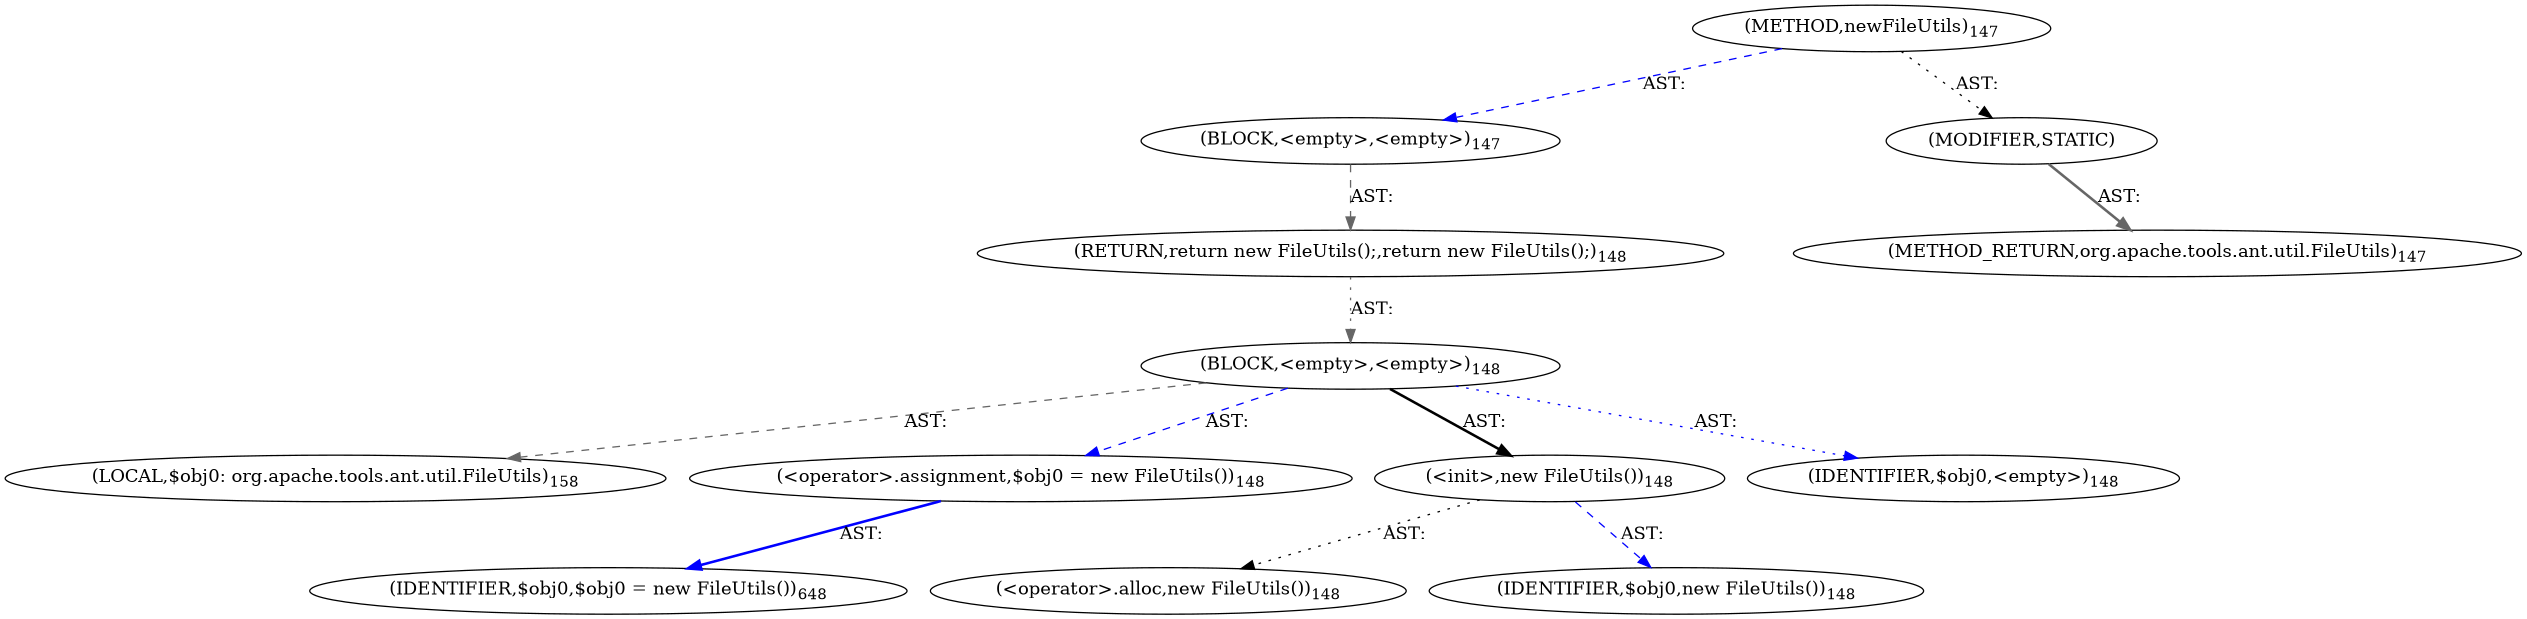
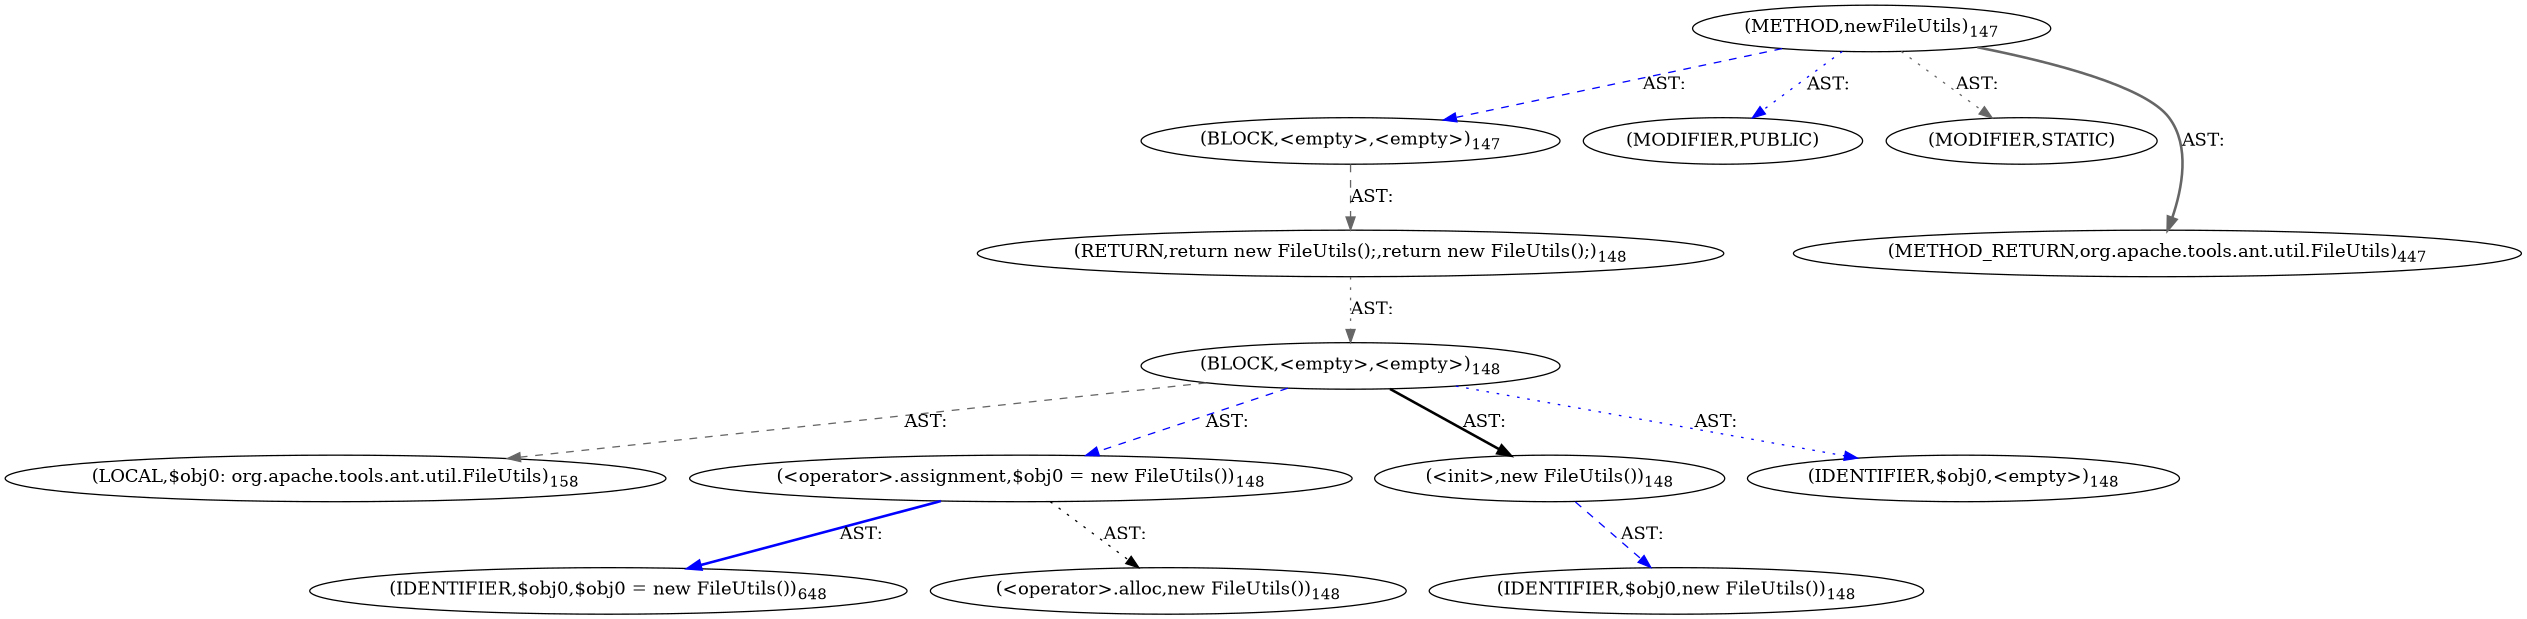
edge "(METHOD,newFileUtils)" -> "(MODIFIER,STATIC)": color black -> gray40
node "(MODIFIER,PUBLIC)": added
edge "(MODIFIER,STATIC)" -> "(METHOD_RETURN,org.apache.tools.ant.util.FileUtils)": now "(METHOD,newFileUtils)" -> "(METHOD_RETURN,org.apache.tools.ant.util.FileUtils)"
node "(METHOD_RETURN,org.apache.tools.ant.util.FileUtils)": text "147" -> "447"
edge "(<init>,new FileUtils())" -> "(<operator>.alloc,new FileUtils())": now "(<operator>.assignment,$obj0 = new FileUtils())" -> "(<operator>.alloc,new FileUtils())"
